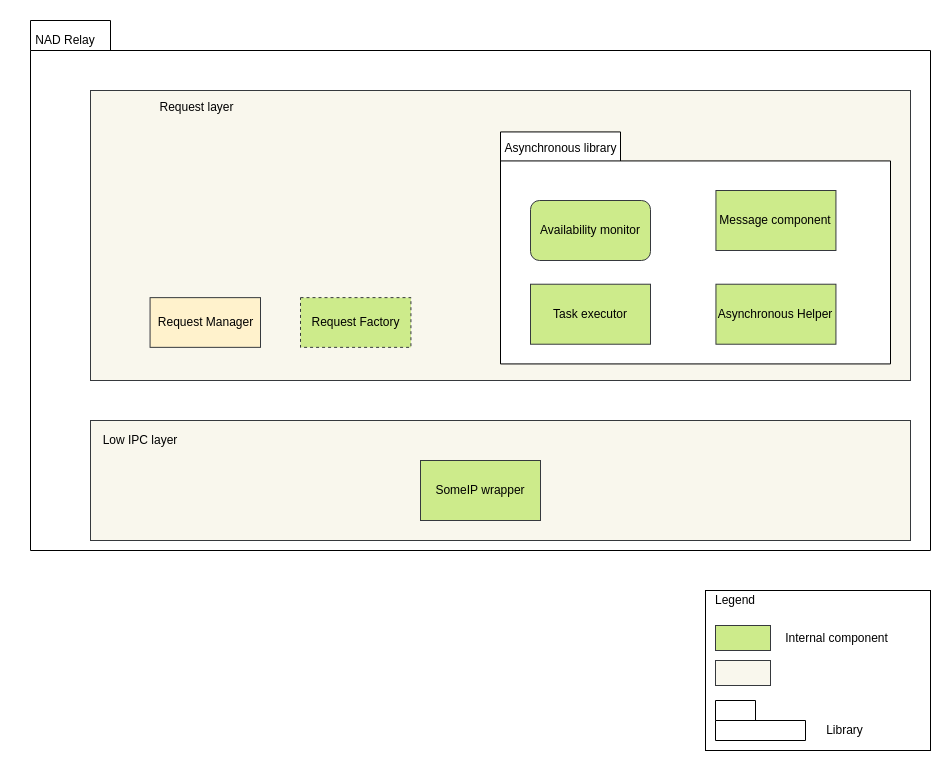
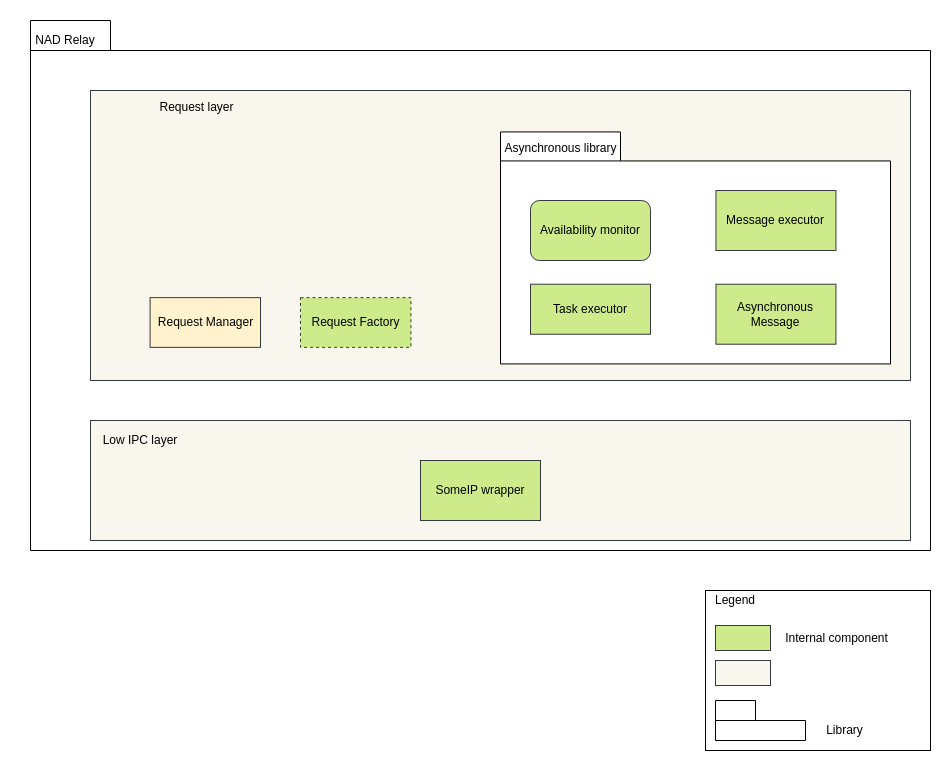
node "Message component": label "Message component" -> "Message executor"
node "Task executor": size 120x60 -> 120x50
node "Asynchronous Helper": label "Asynchronous Helper" -> "Asynchronous Message"
